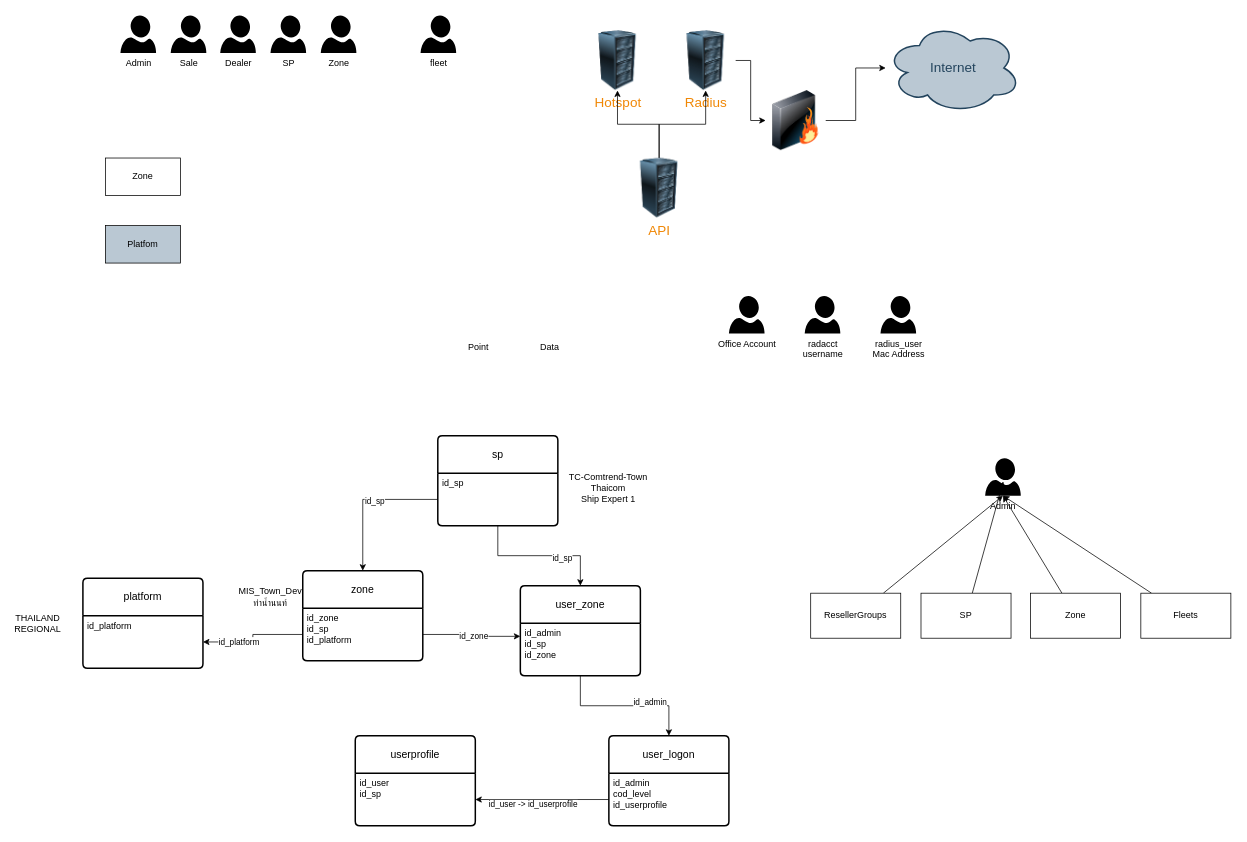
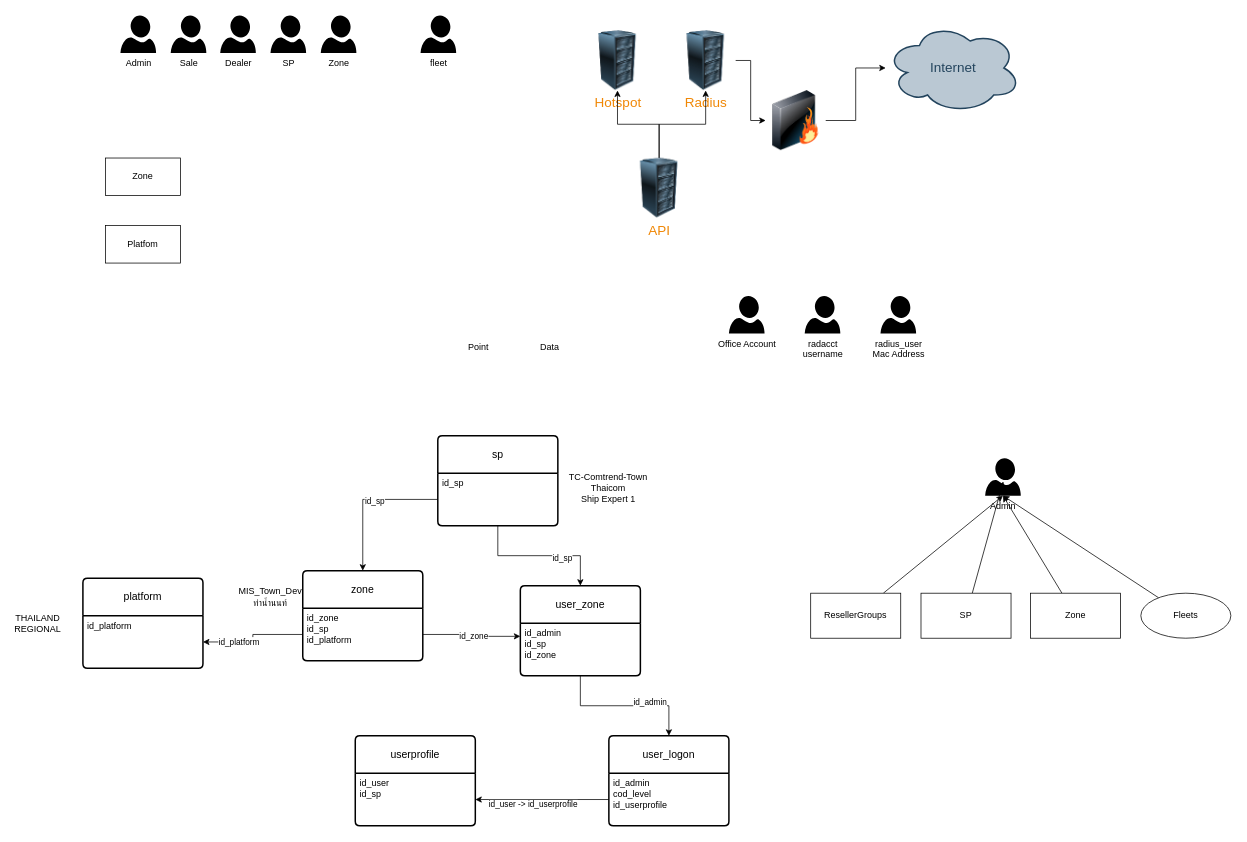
node "Platfom": fillcolor #bac8d3 -> #ffffff
node "Fleets": shape rectangle -> ellipse
